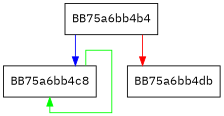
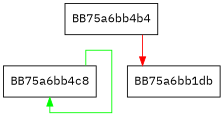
edge "BB75a6bb4b4" -> "BB75a6bb4c8": removed
node "BB75a6bb4db": label "BB75a6bb4db" -> "BB75a6bb1db"
